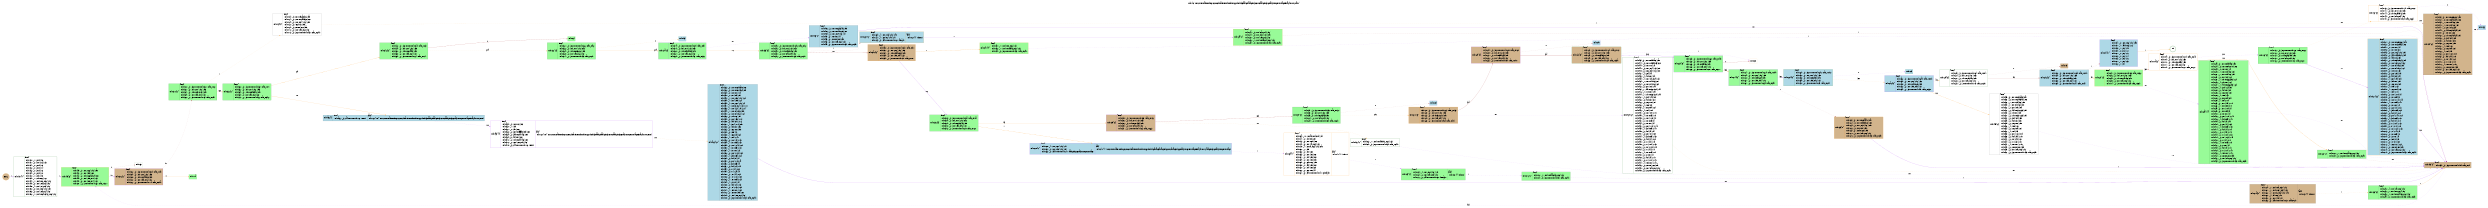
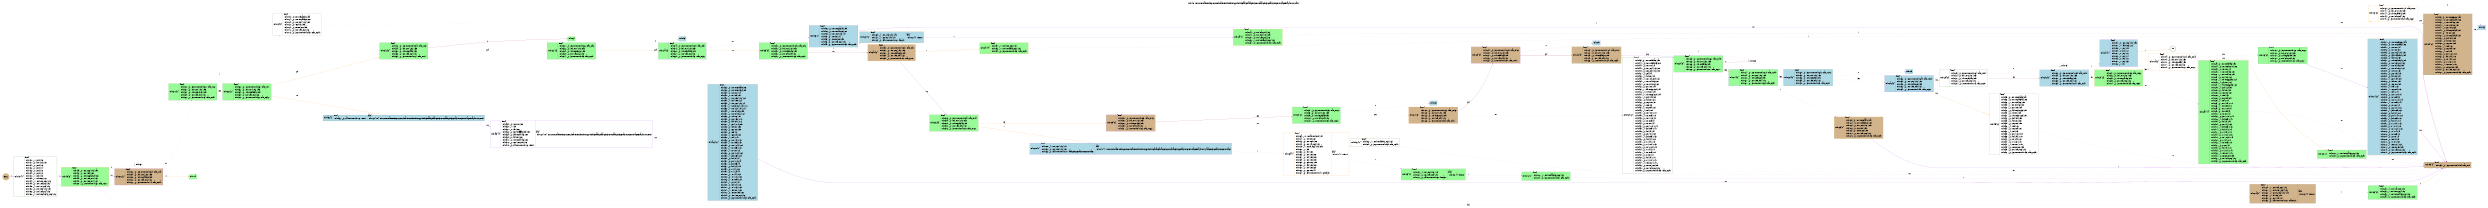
node "0x4017cd": fillcolor tan -> white
